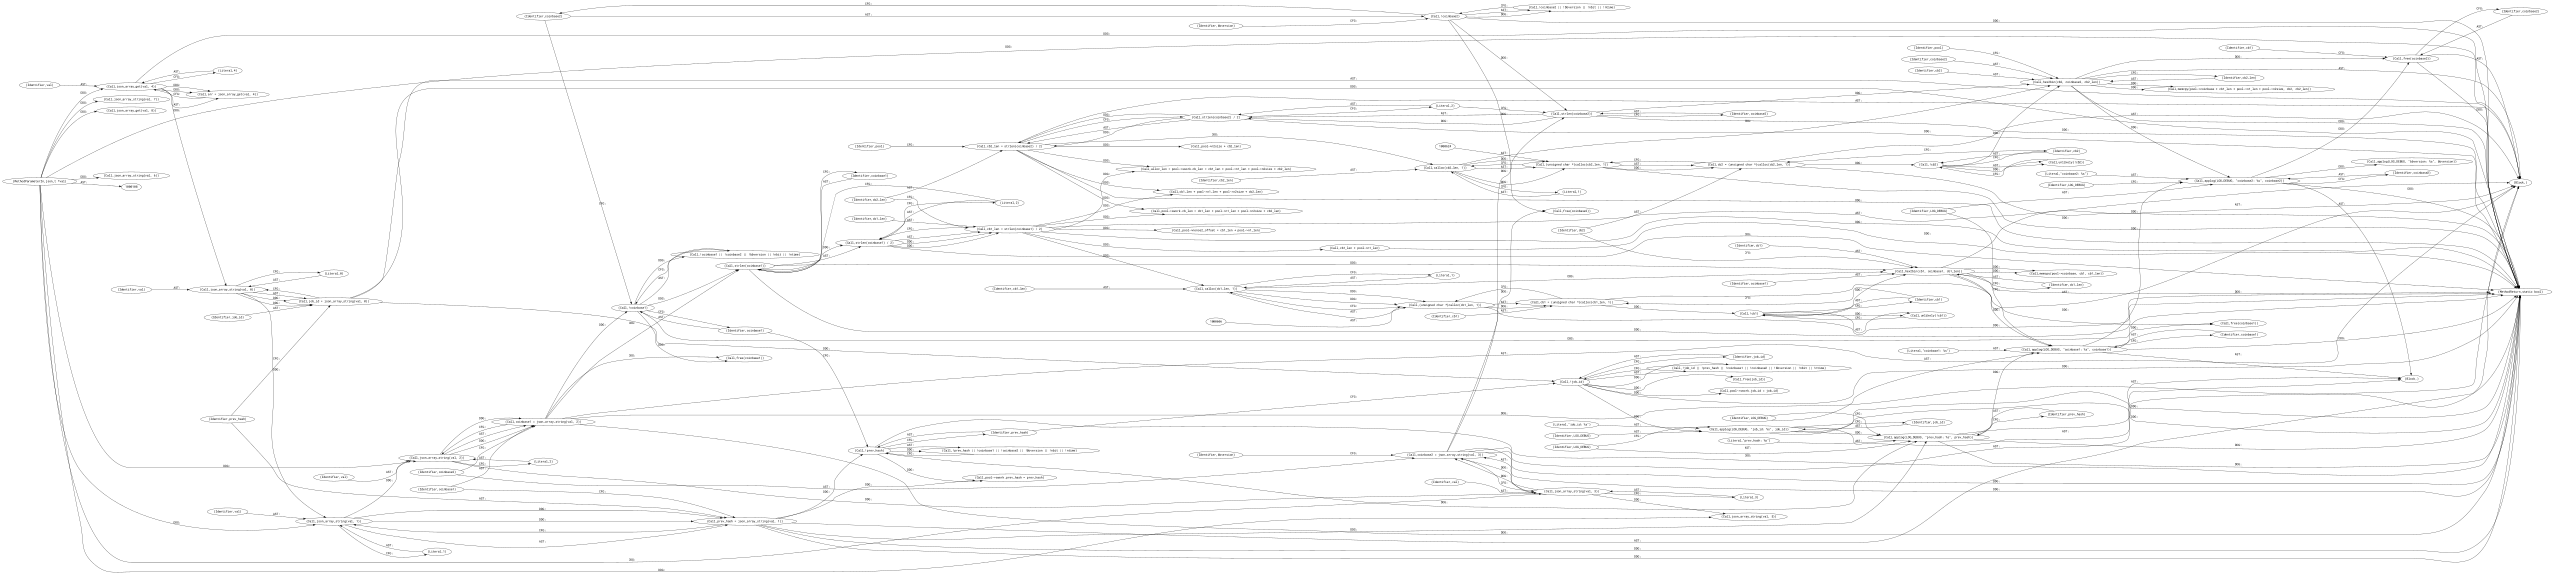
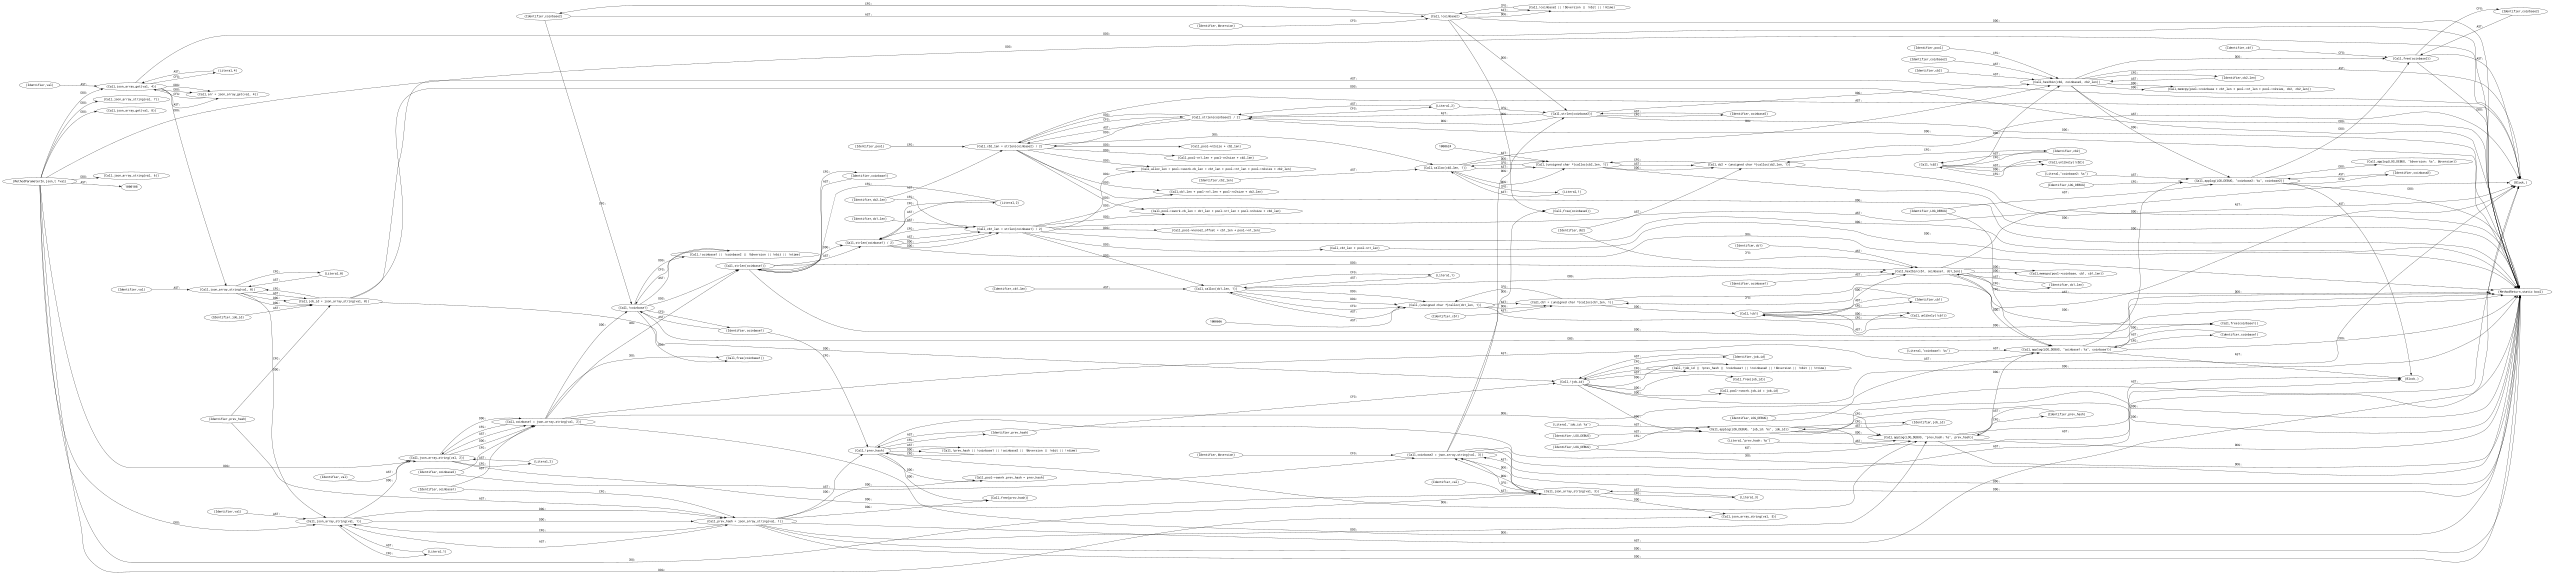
node "(Call,pool->n1_len + pool->n2size + cb2_len)": added
edge "(Call,cb2 = (unsigned char *)calloc(cb2_len, 1))" -> "(Call,!cb2)": removed, label "DDG:"
node "(Call,free(prev_hash))": added
